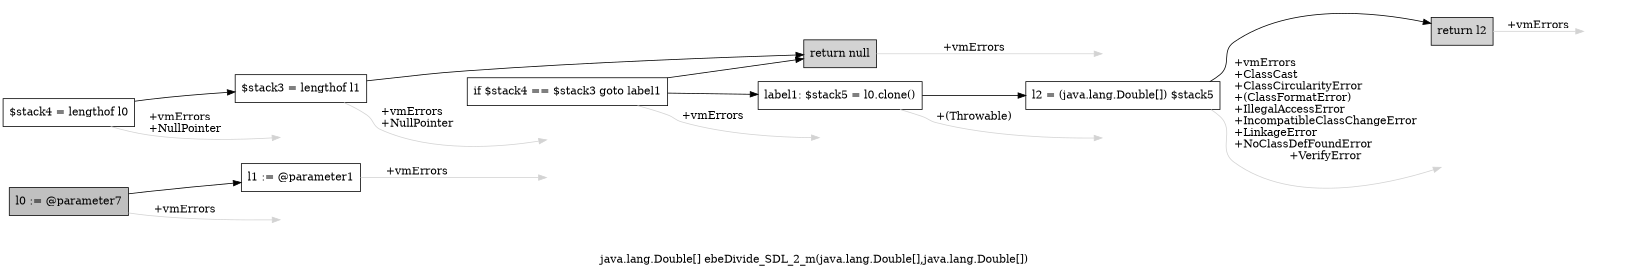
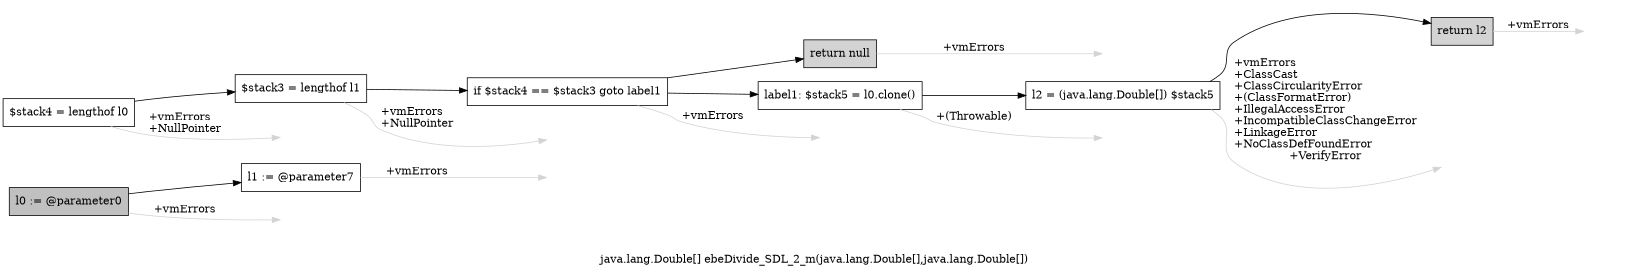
edge "$stack3 = lengthof l1" -> "return null": now "$stack3 = lengthof l1" -> "if $stack4 == $stack3 goto label1"
node "l1 := @parameter1": label "l1 := @parameter1" -> "l1 := @parameter7"
node "l0 := @parameter7": label "l0 := @parameter7" -> "l0 := @parameter0"
